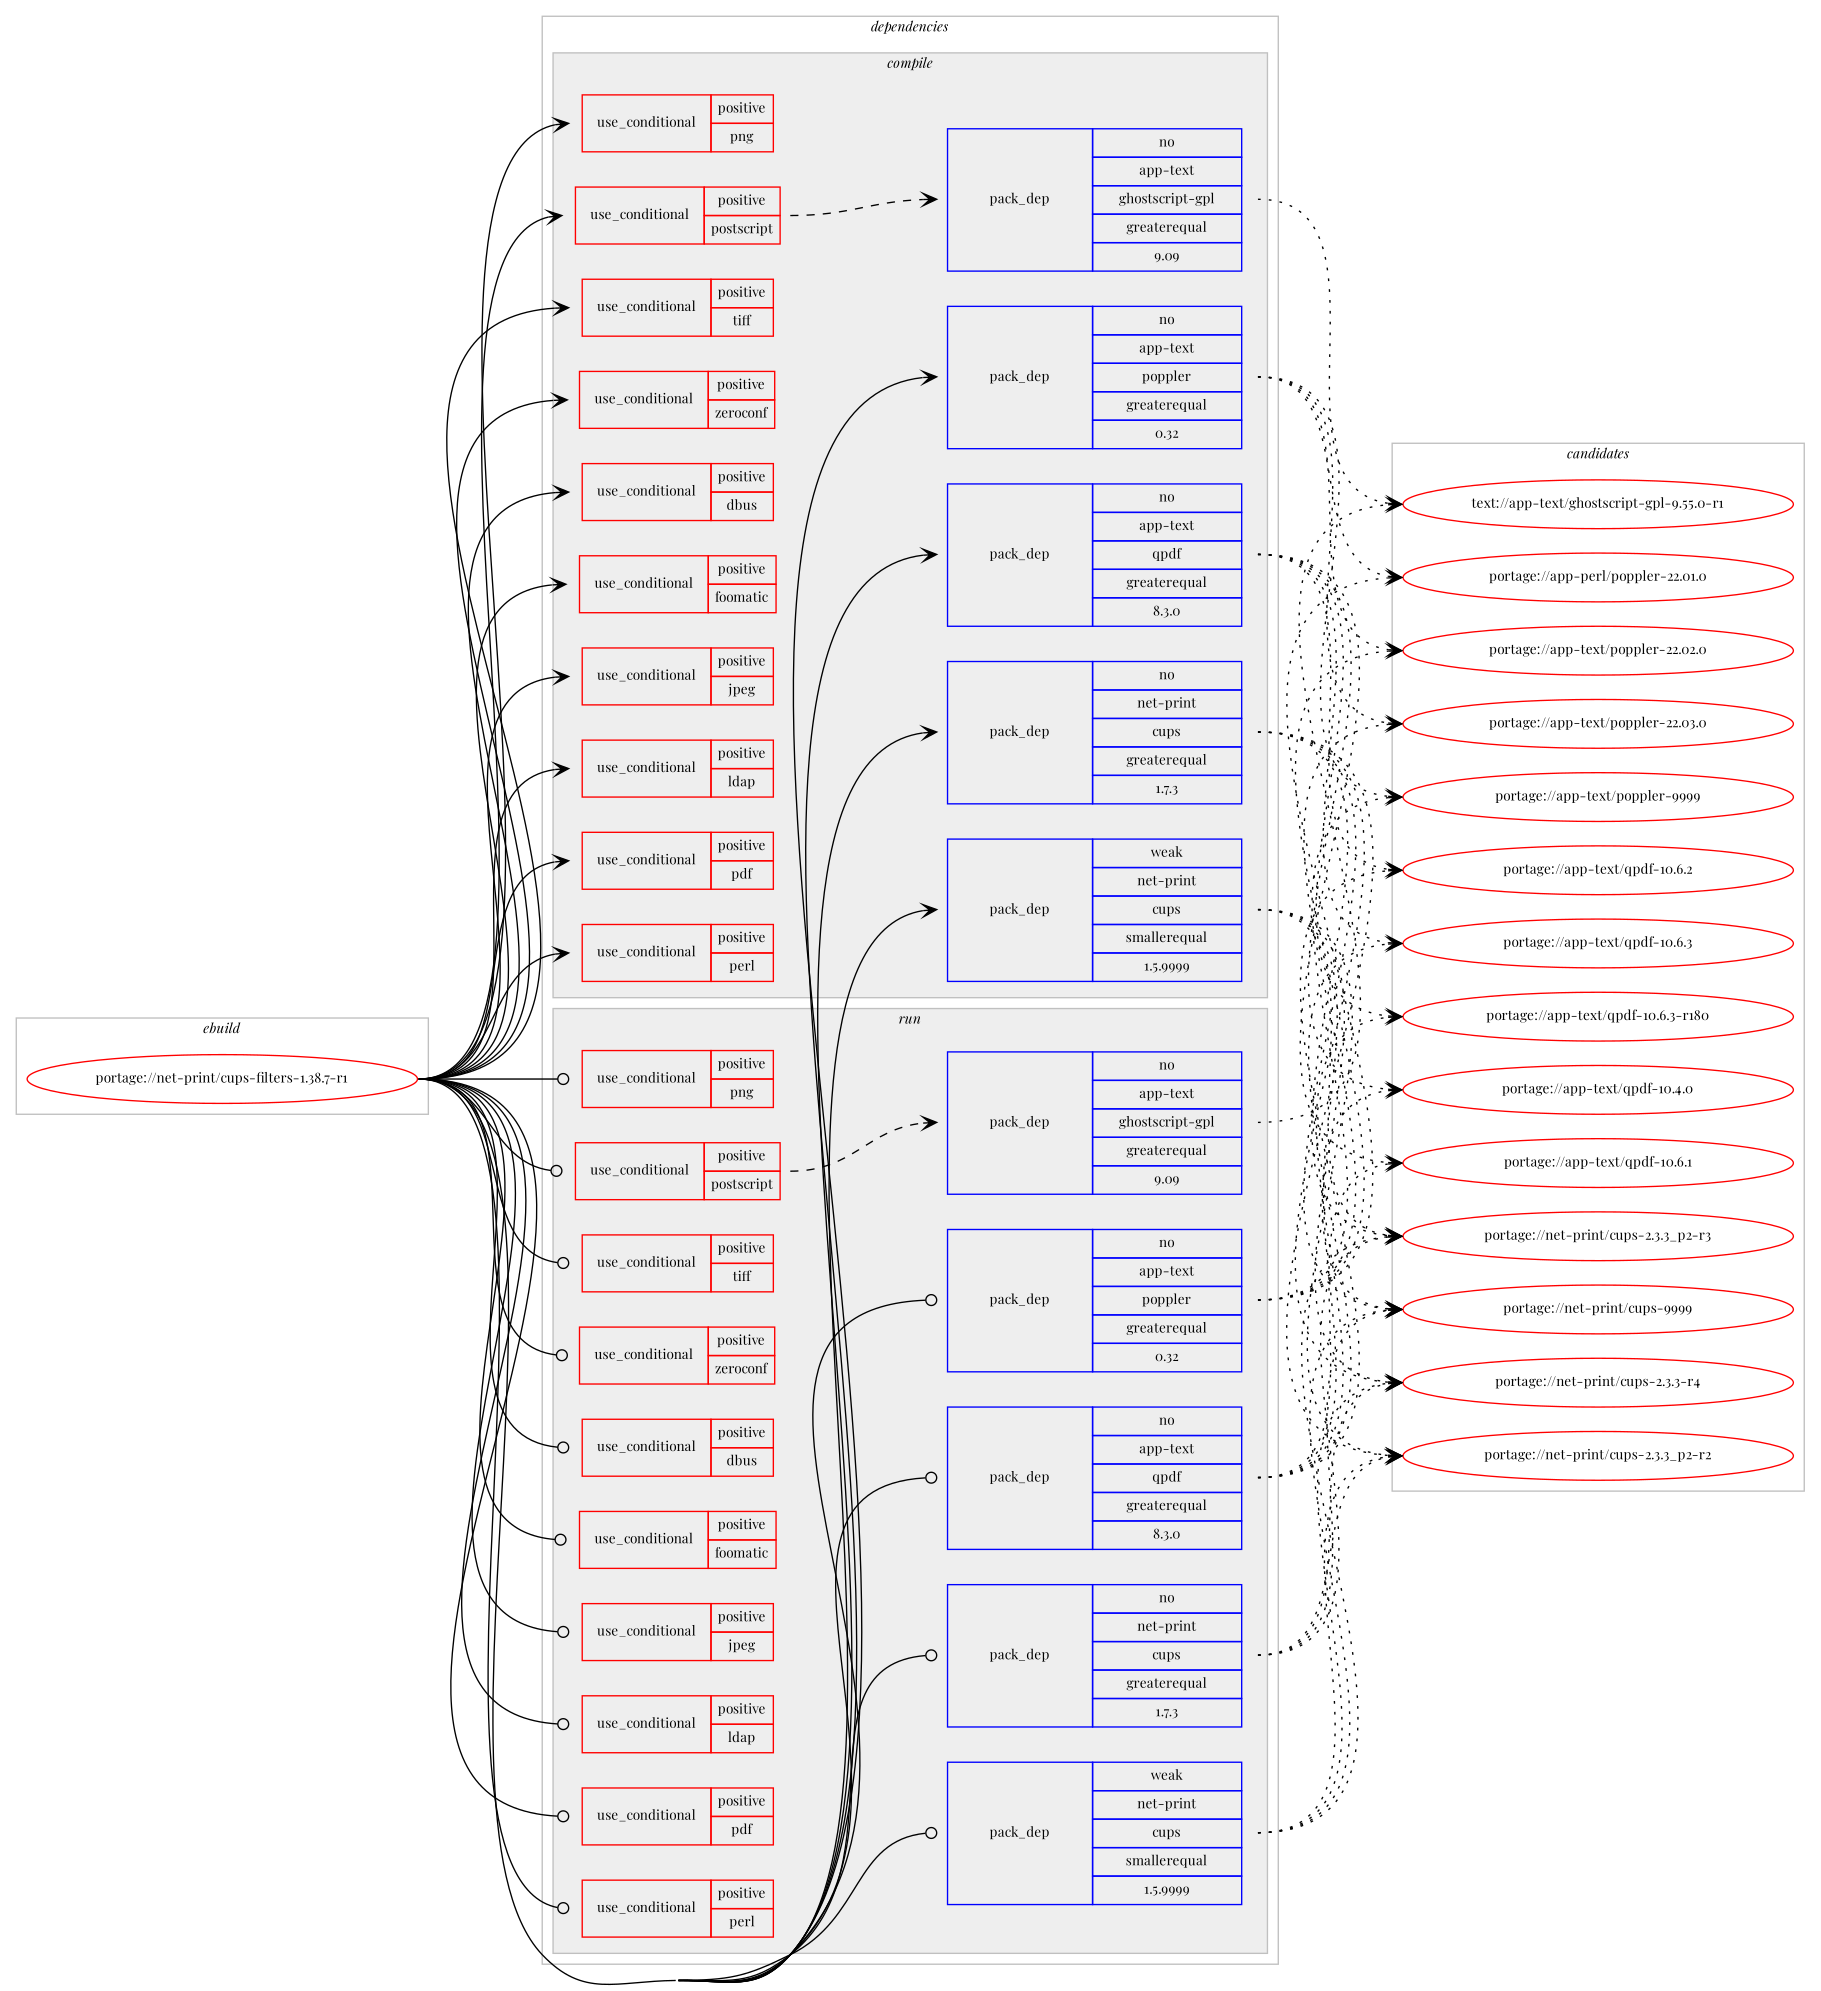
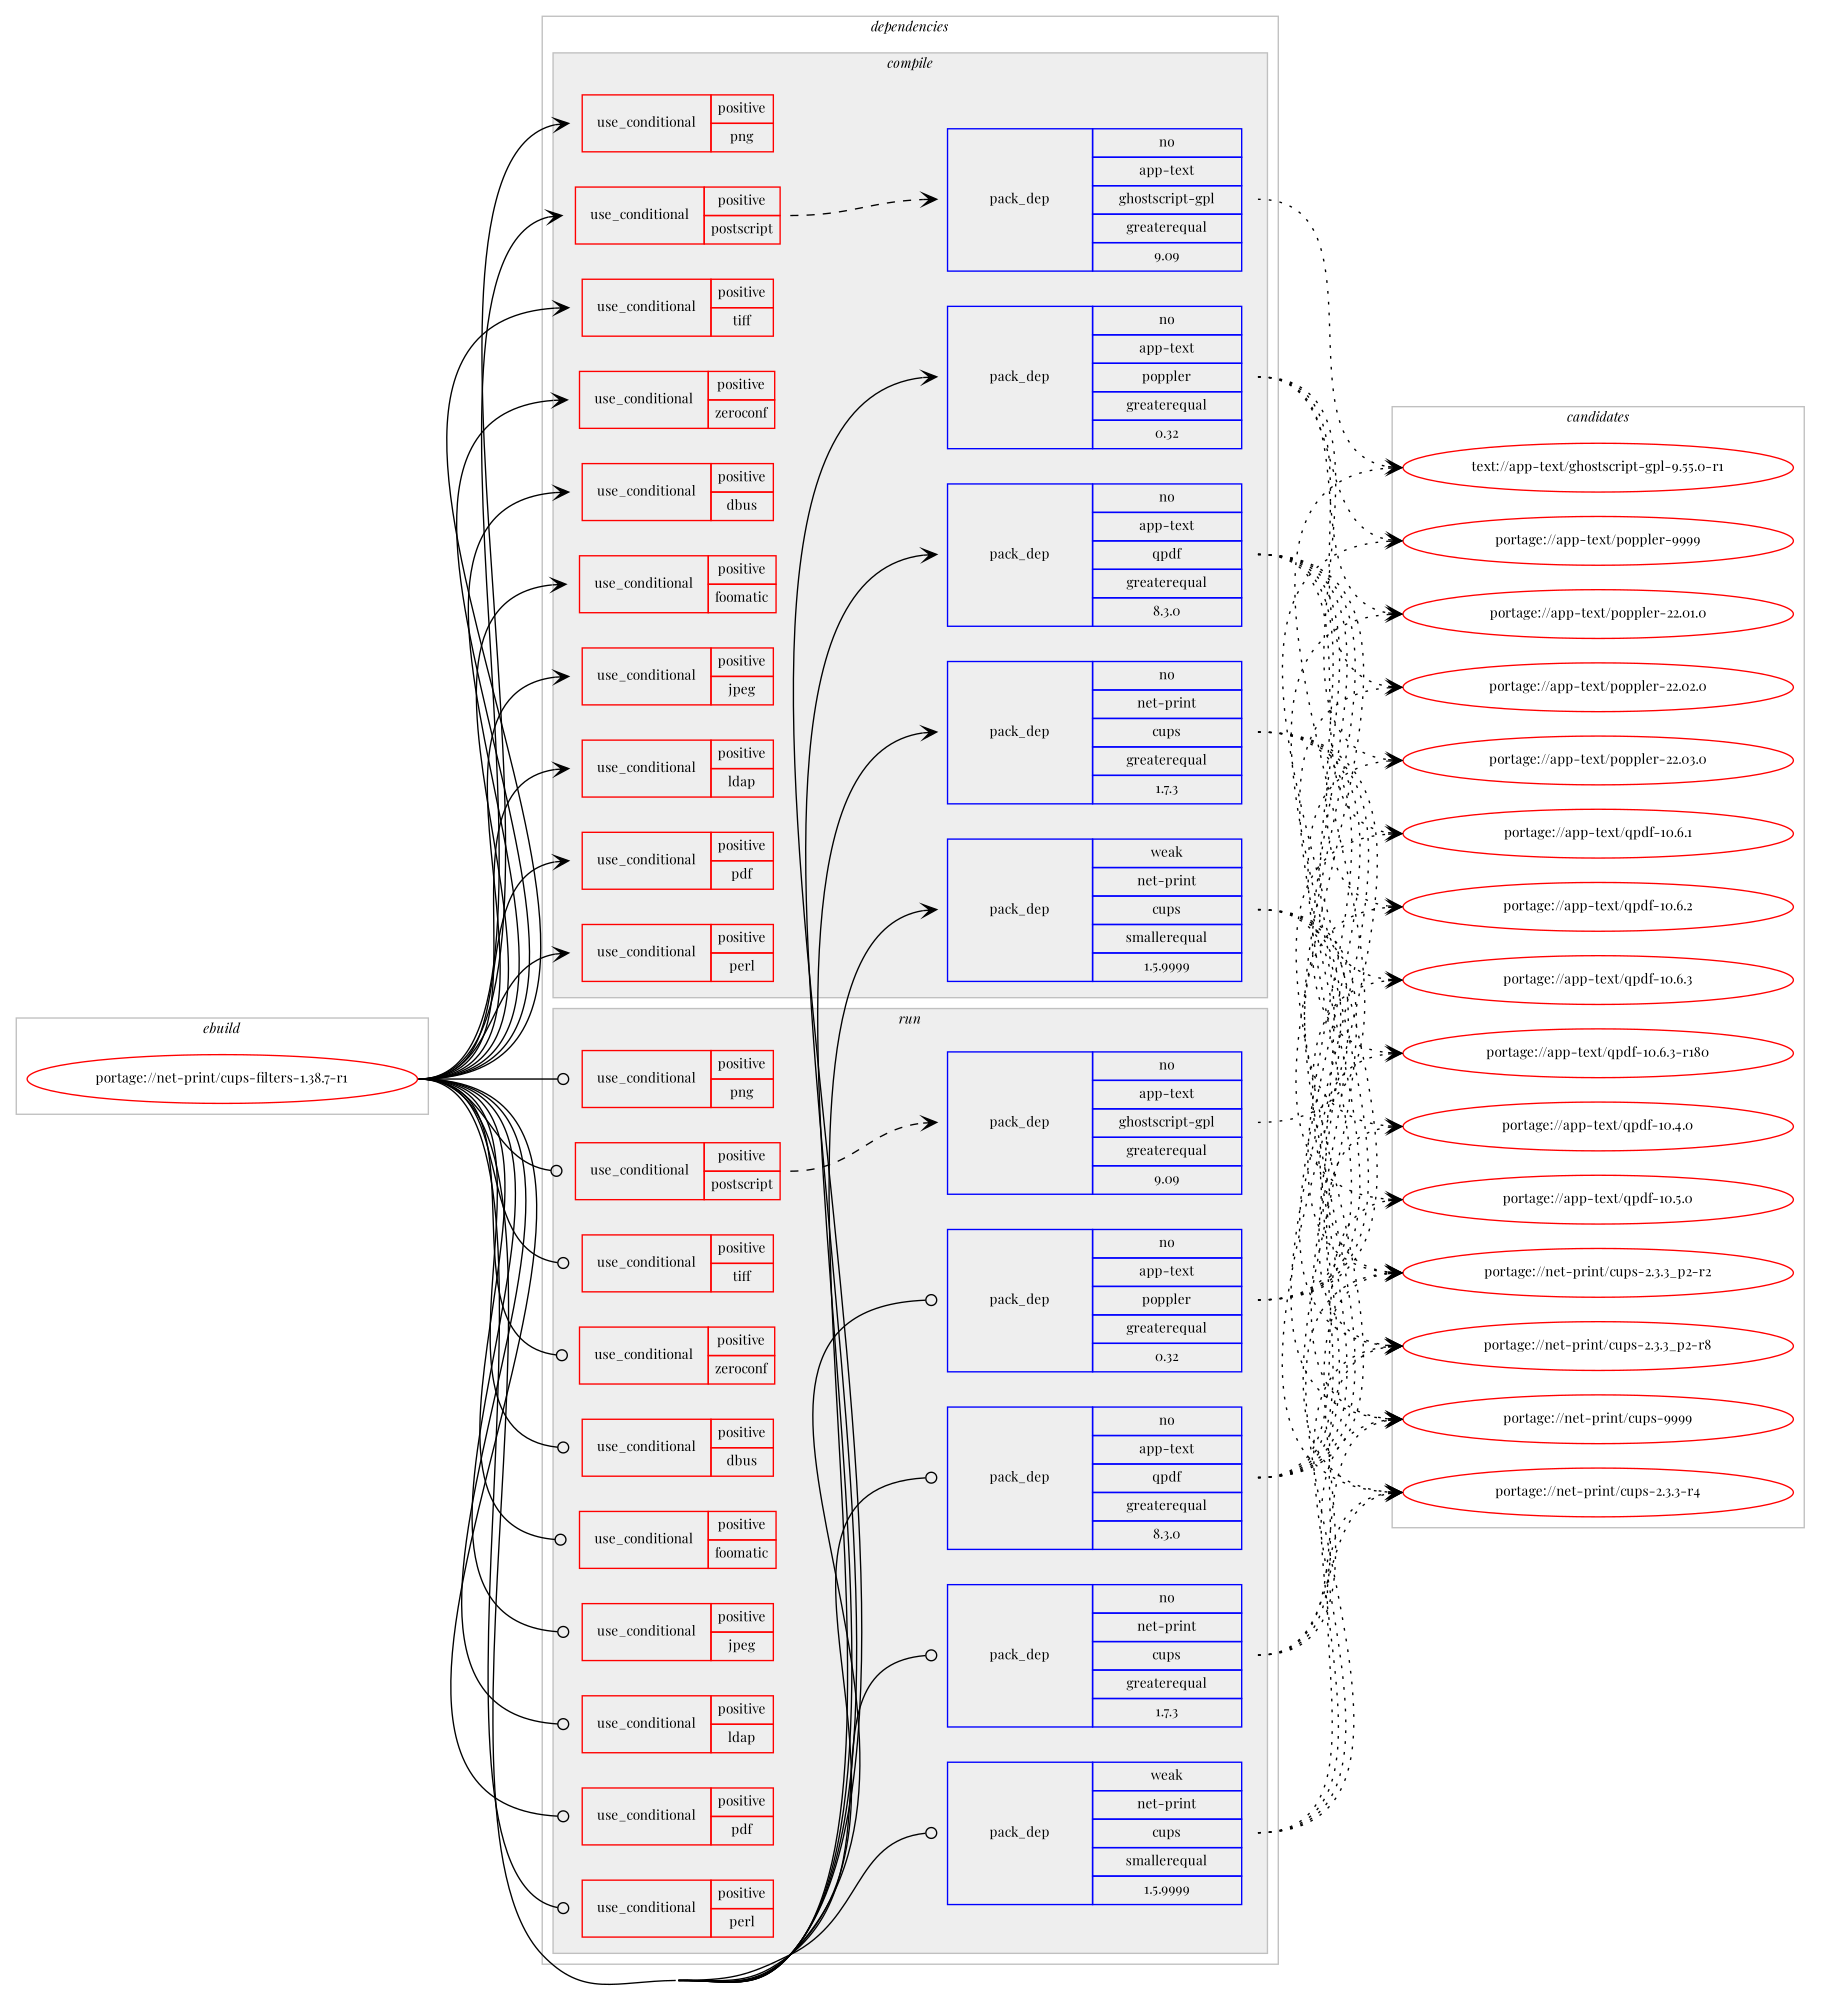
node "portage://app-perl/poppler-22.01.0": label "portage://app-perl/poppler-22.01.0" -> "portage://app-text/poppler-22.01.0"
node "portage://app-text/qpdf-10.5.0": added
node "portage://net-print/cups-2.3.3_p2-r3": label "portage://net-print/cups-2.3.3_p2-r3" -> "portage://net-print/cups-2.3.3_p2-r8"
